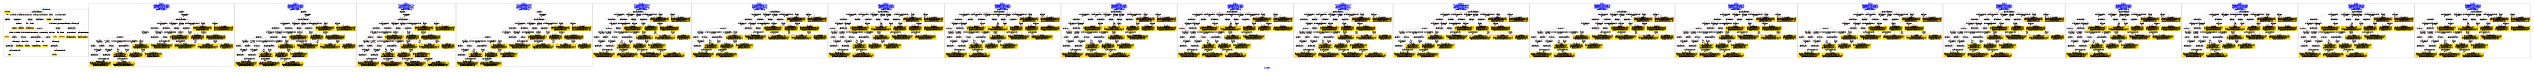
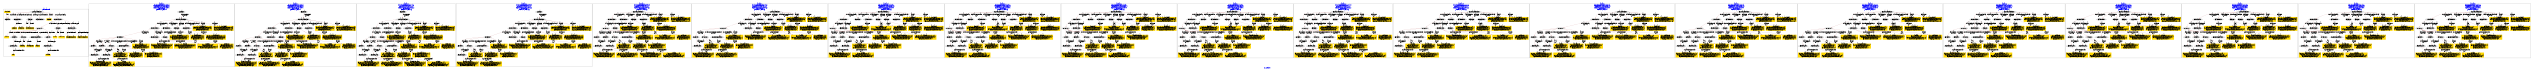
node "artistAppellationURI": label "artistAppellationURI" -> "classLink"
node "artistName": removed
